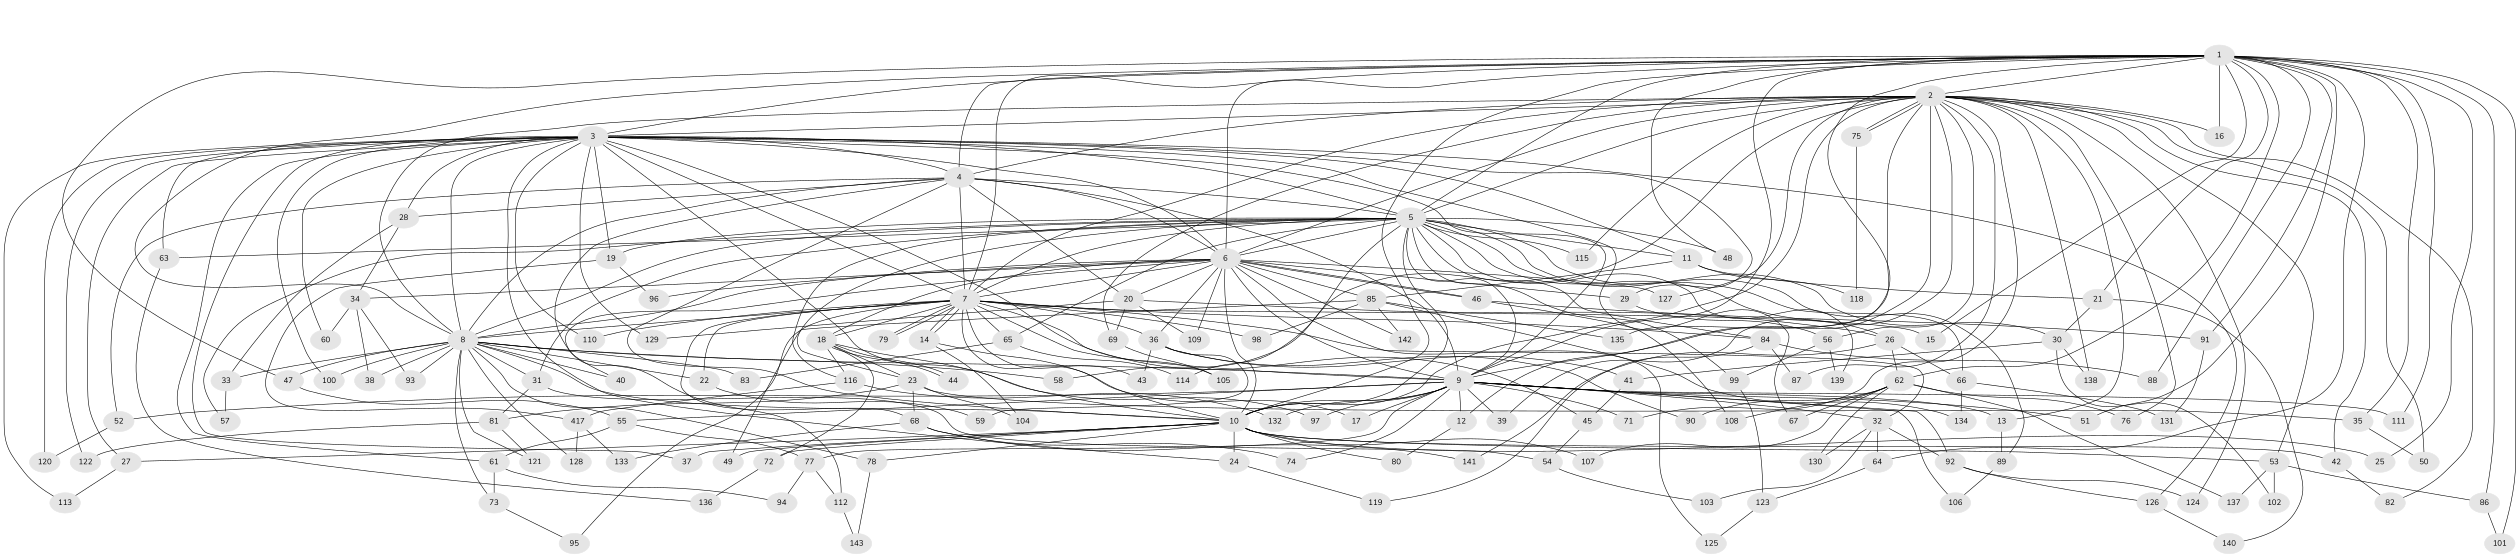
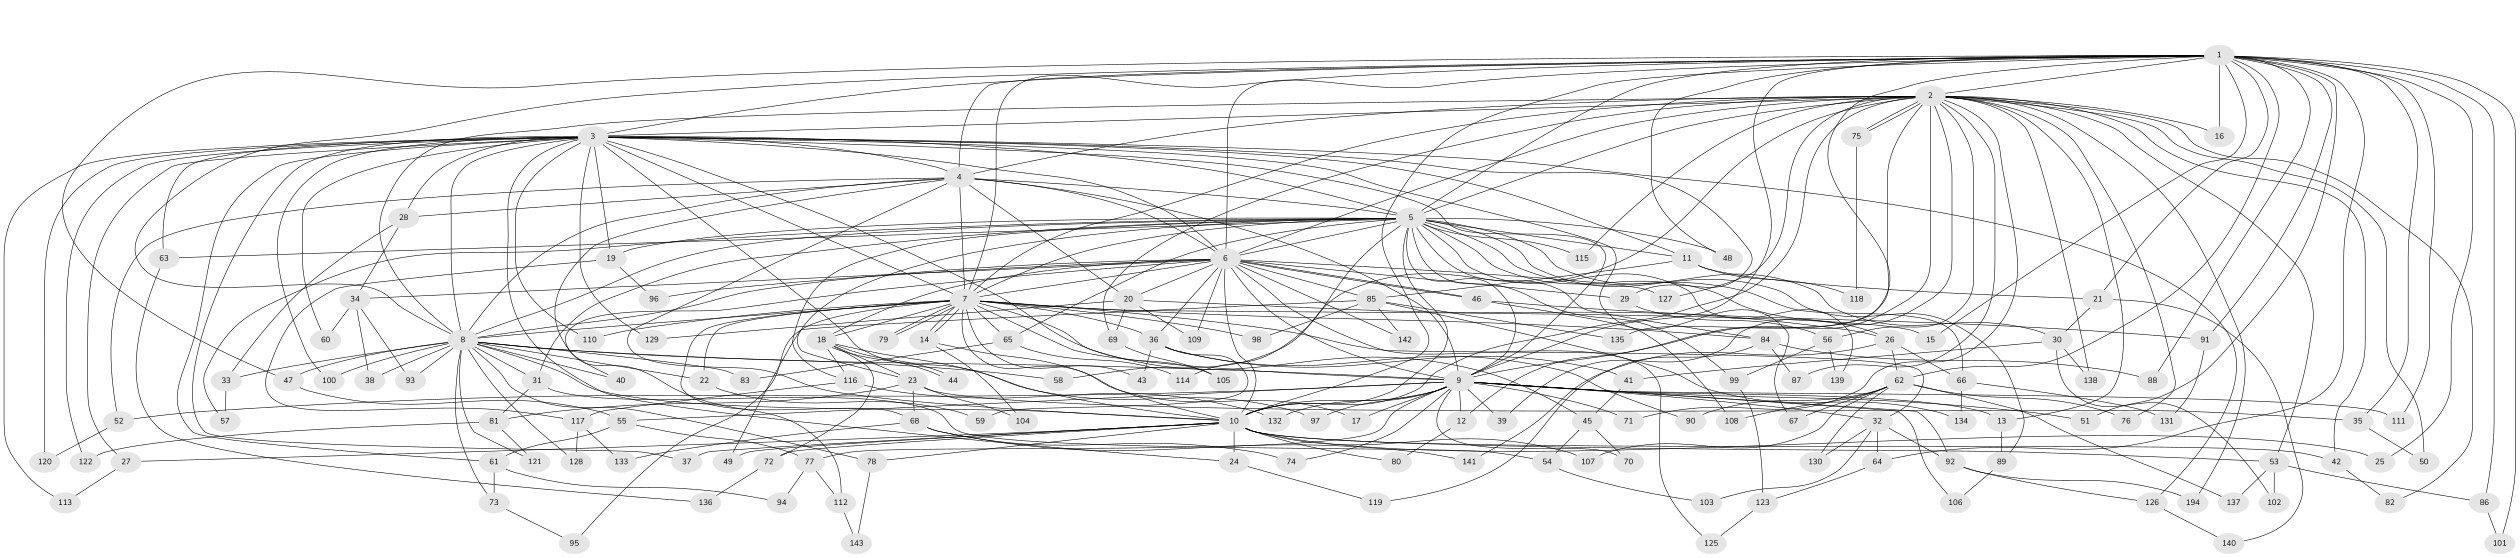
node "417": label "417" -> "117"
node "70": added
node "124": label "124" -> "194"
